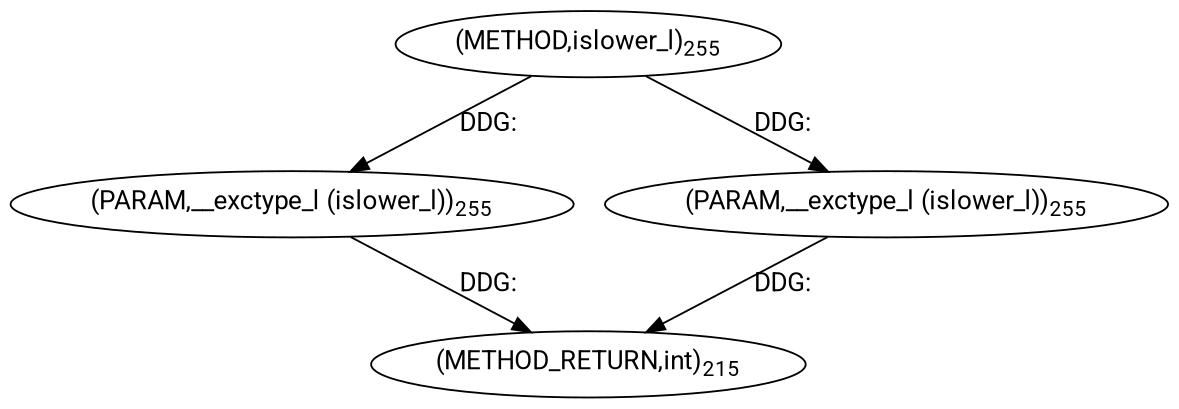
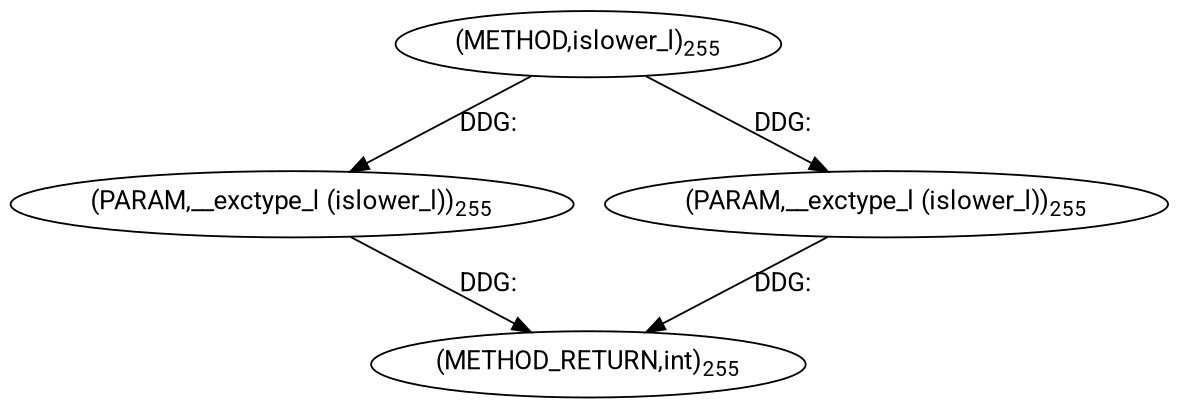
node "(METHOD_RETURN,int)": text "215" -> "255"
